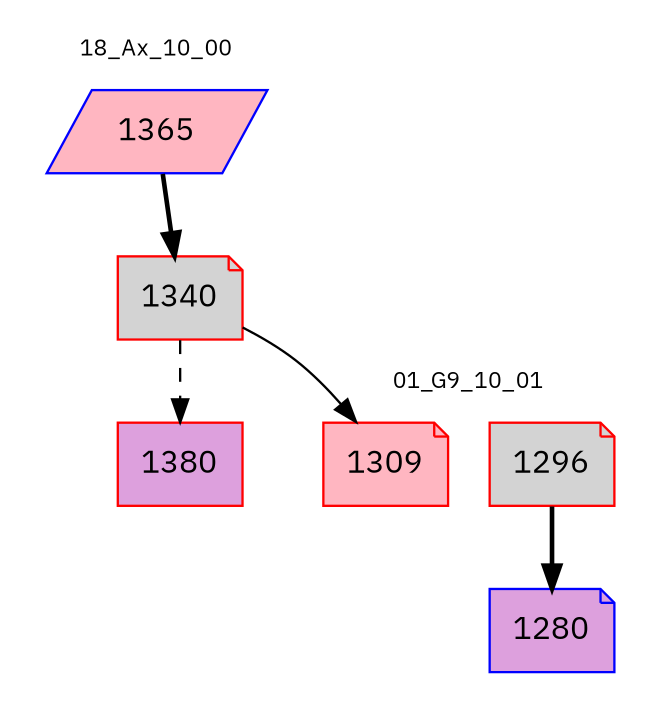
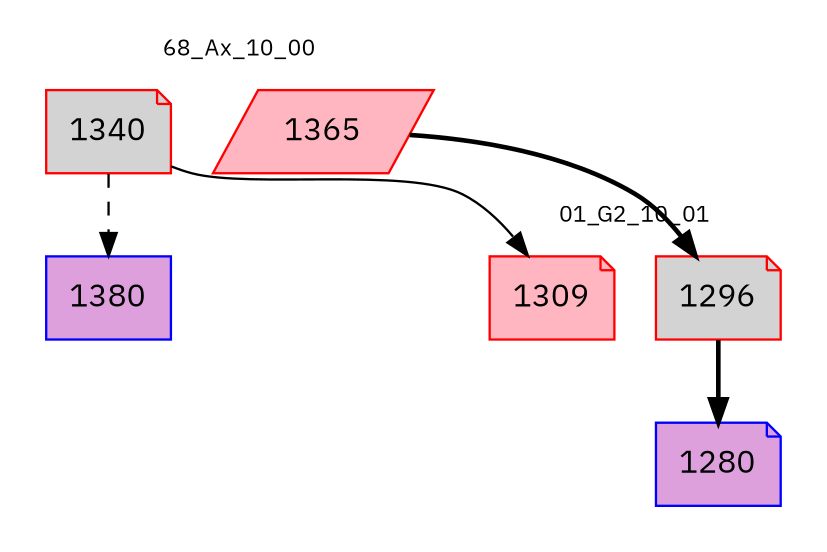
cluster "18_Ax_10_00": label "18_Ax_10_00" -> "68_Ax_10_00"
node "1365": color blue -> red
edge "1365" -> "1340": now "1365" -> "1296"
cluster "01_G9_10_01": label "01_G9_10_01" -> "01_G2_10_01"
node "1380": color red -> blue
